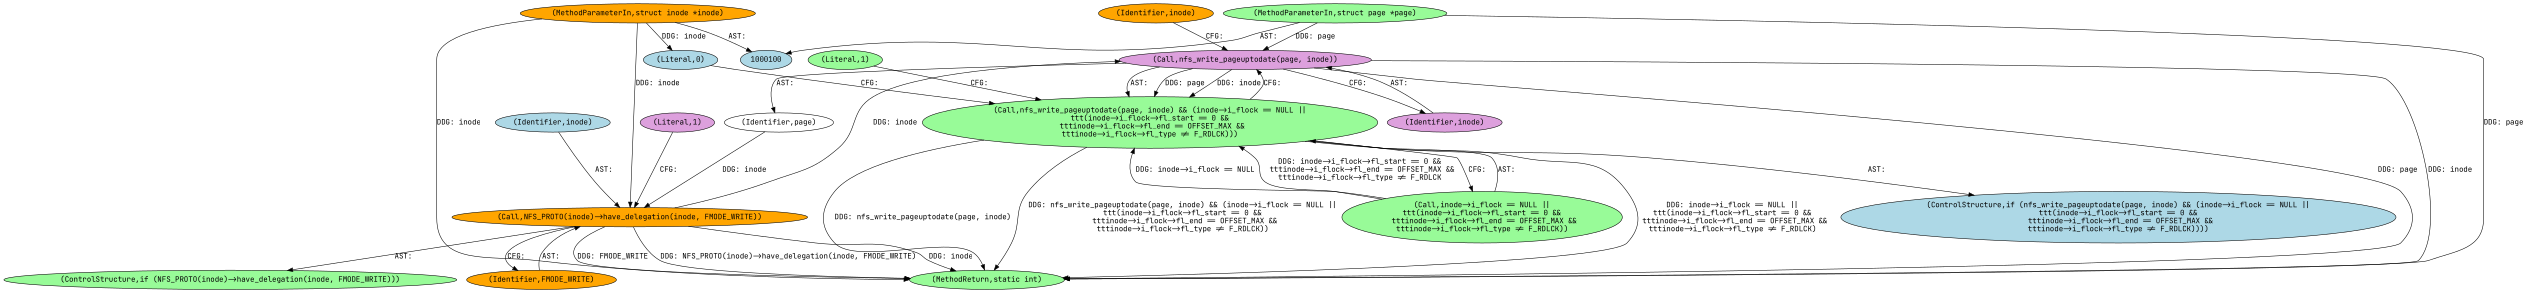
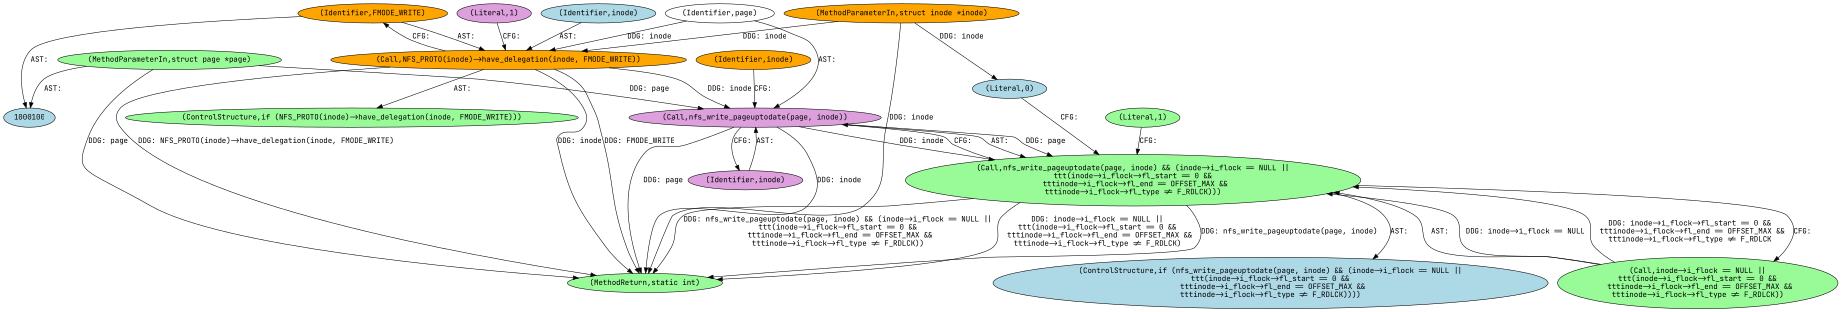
edge "(MethodParameterIn,struct inode *inode)" -> "1000100": now "(Identifier,FMODE_WRITE)" -> "1000100"
edge "(Call,nfs_write_pageuptodate(page, inode))" -> "(Identifier,page)": reversed
